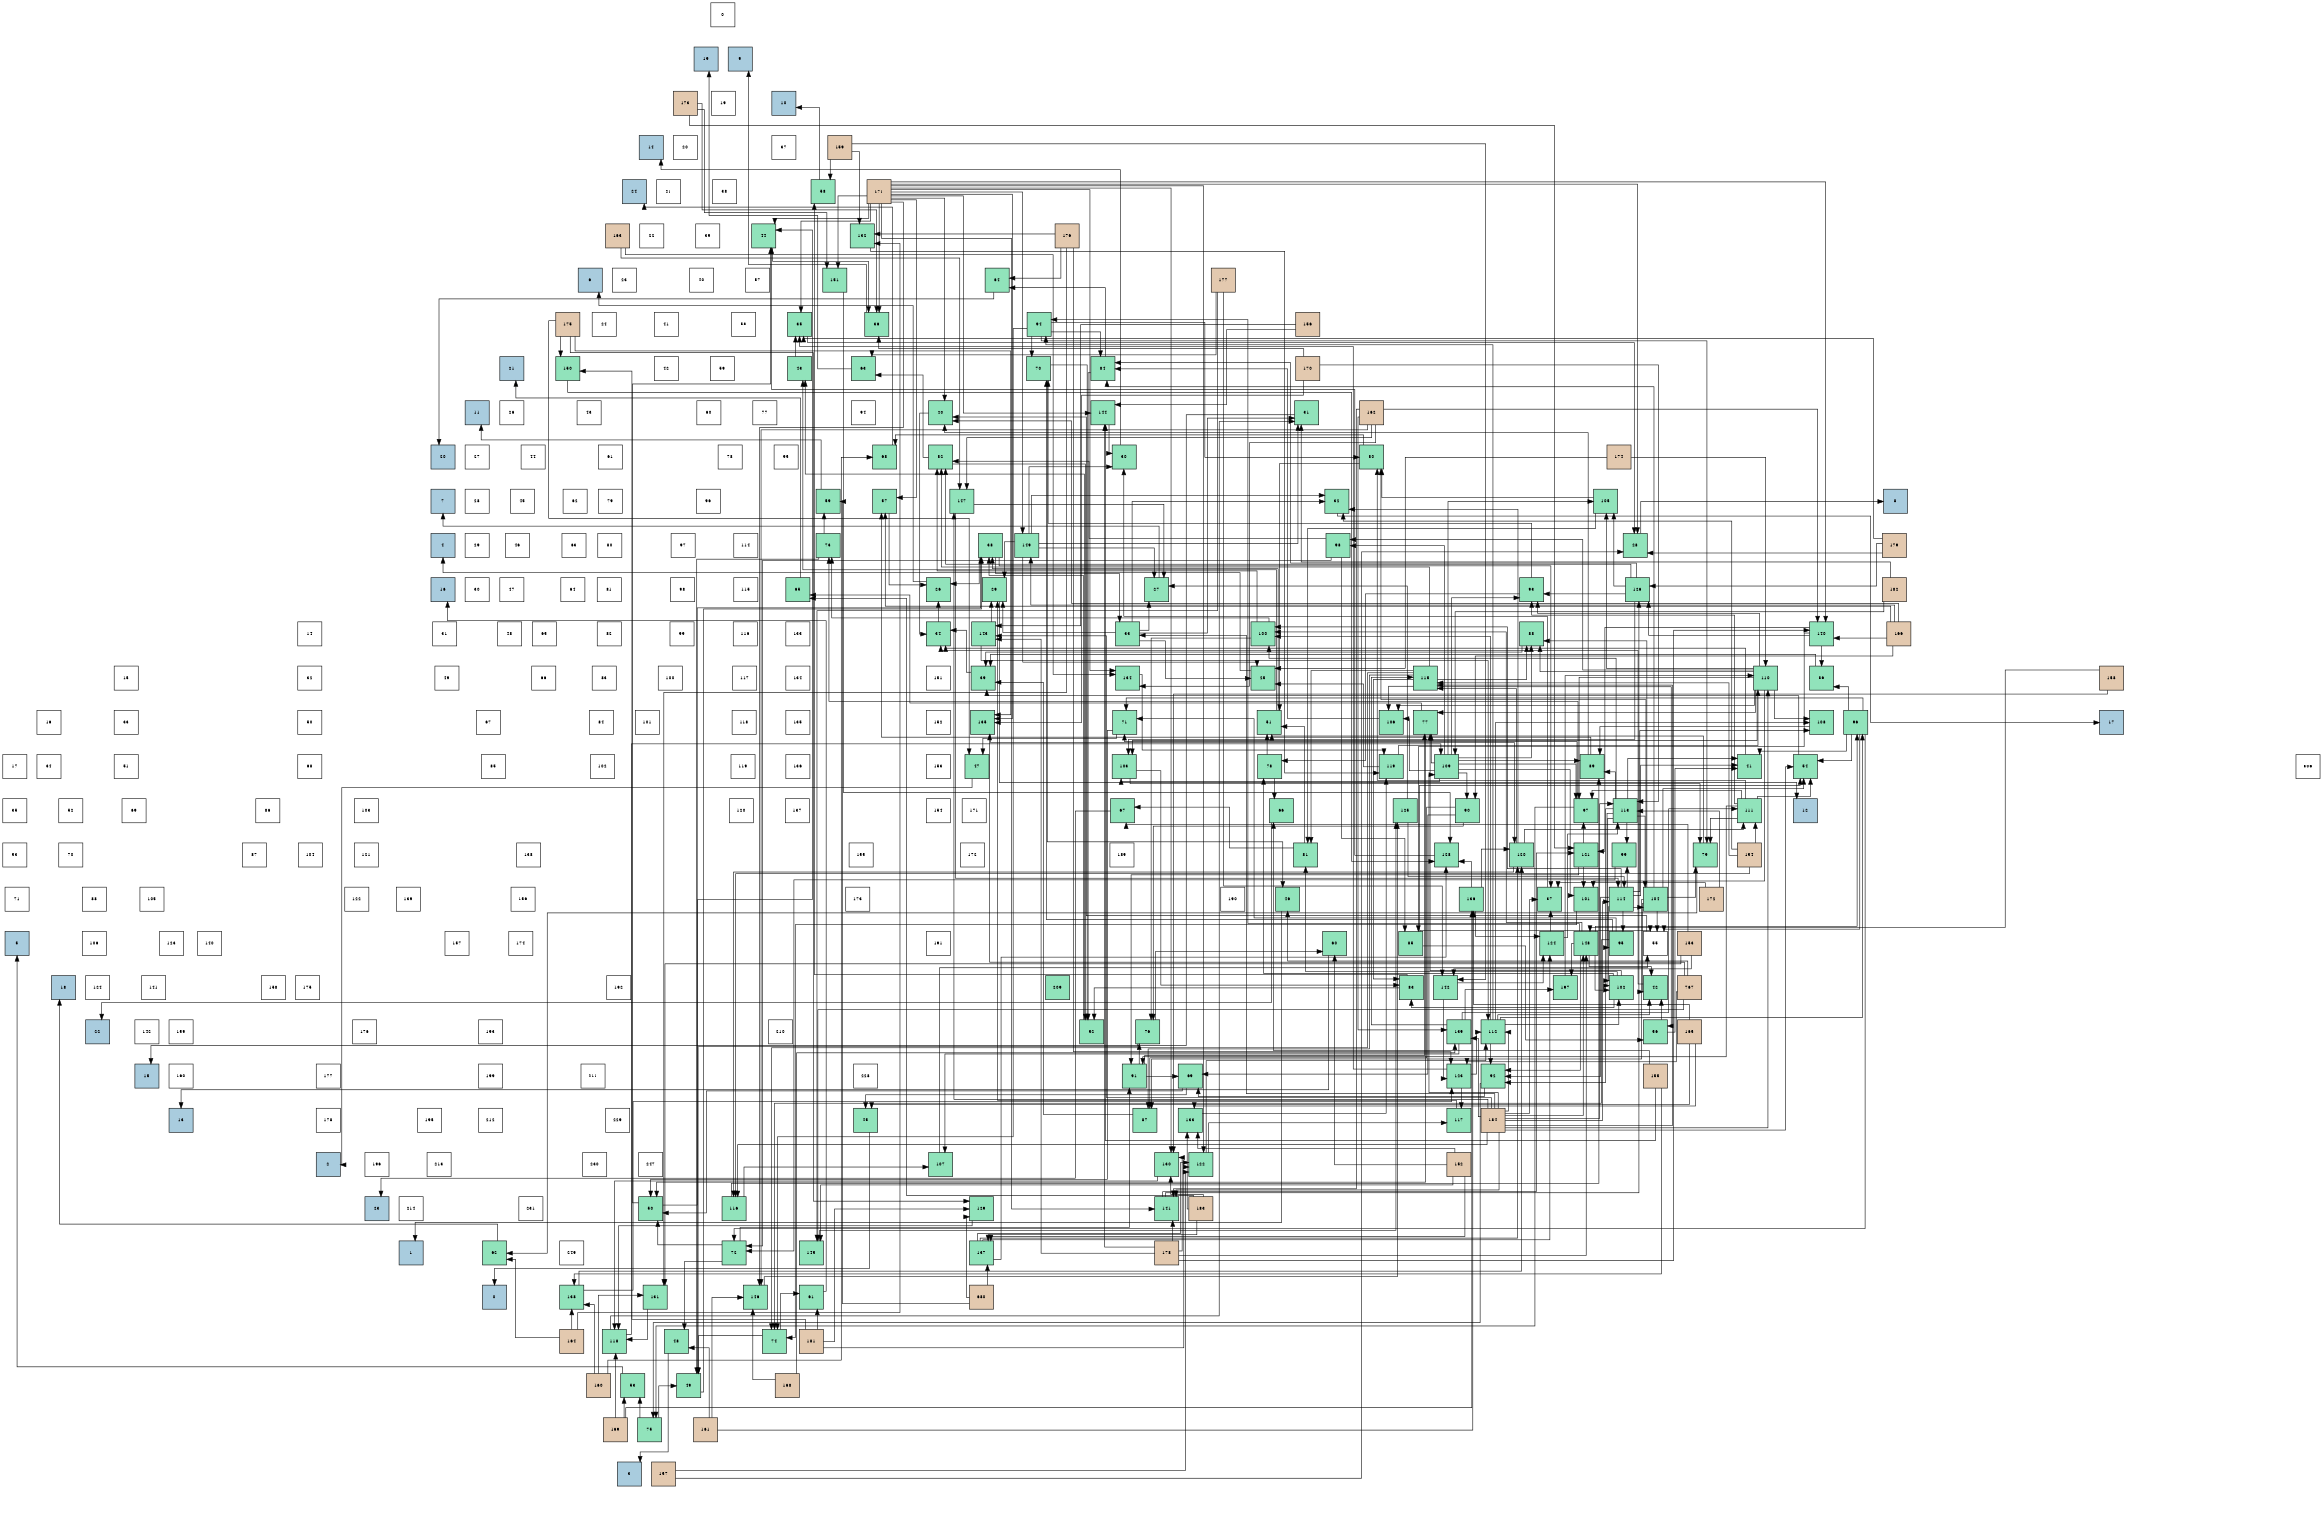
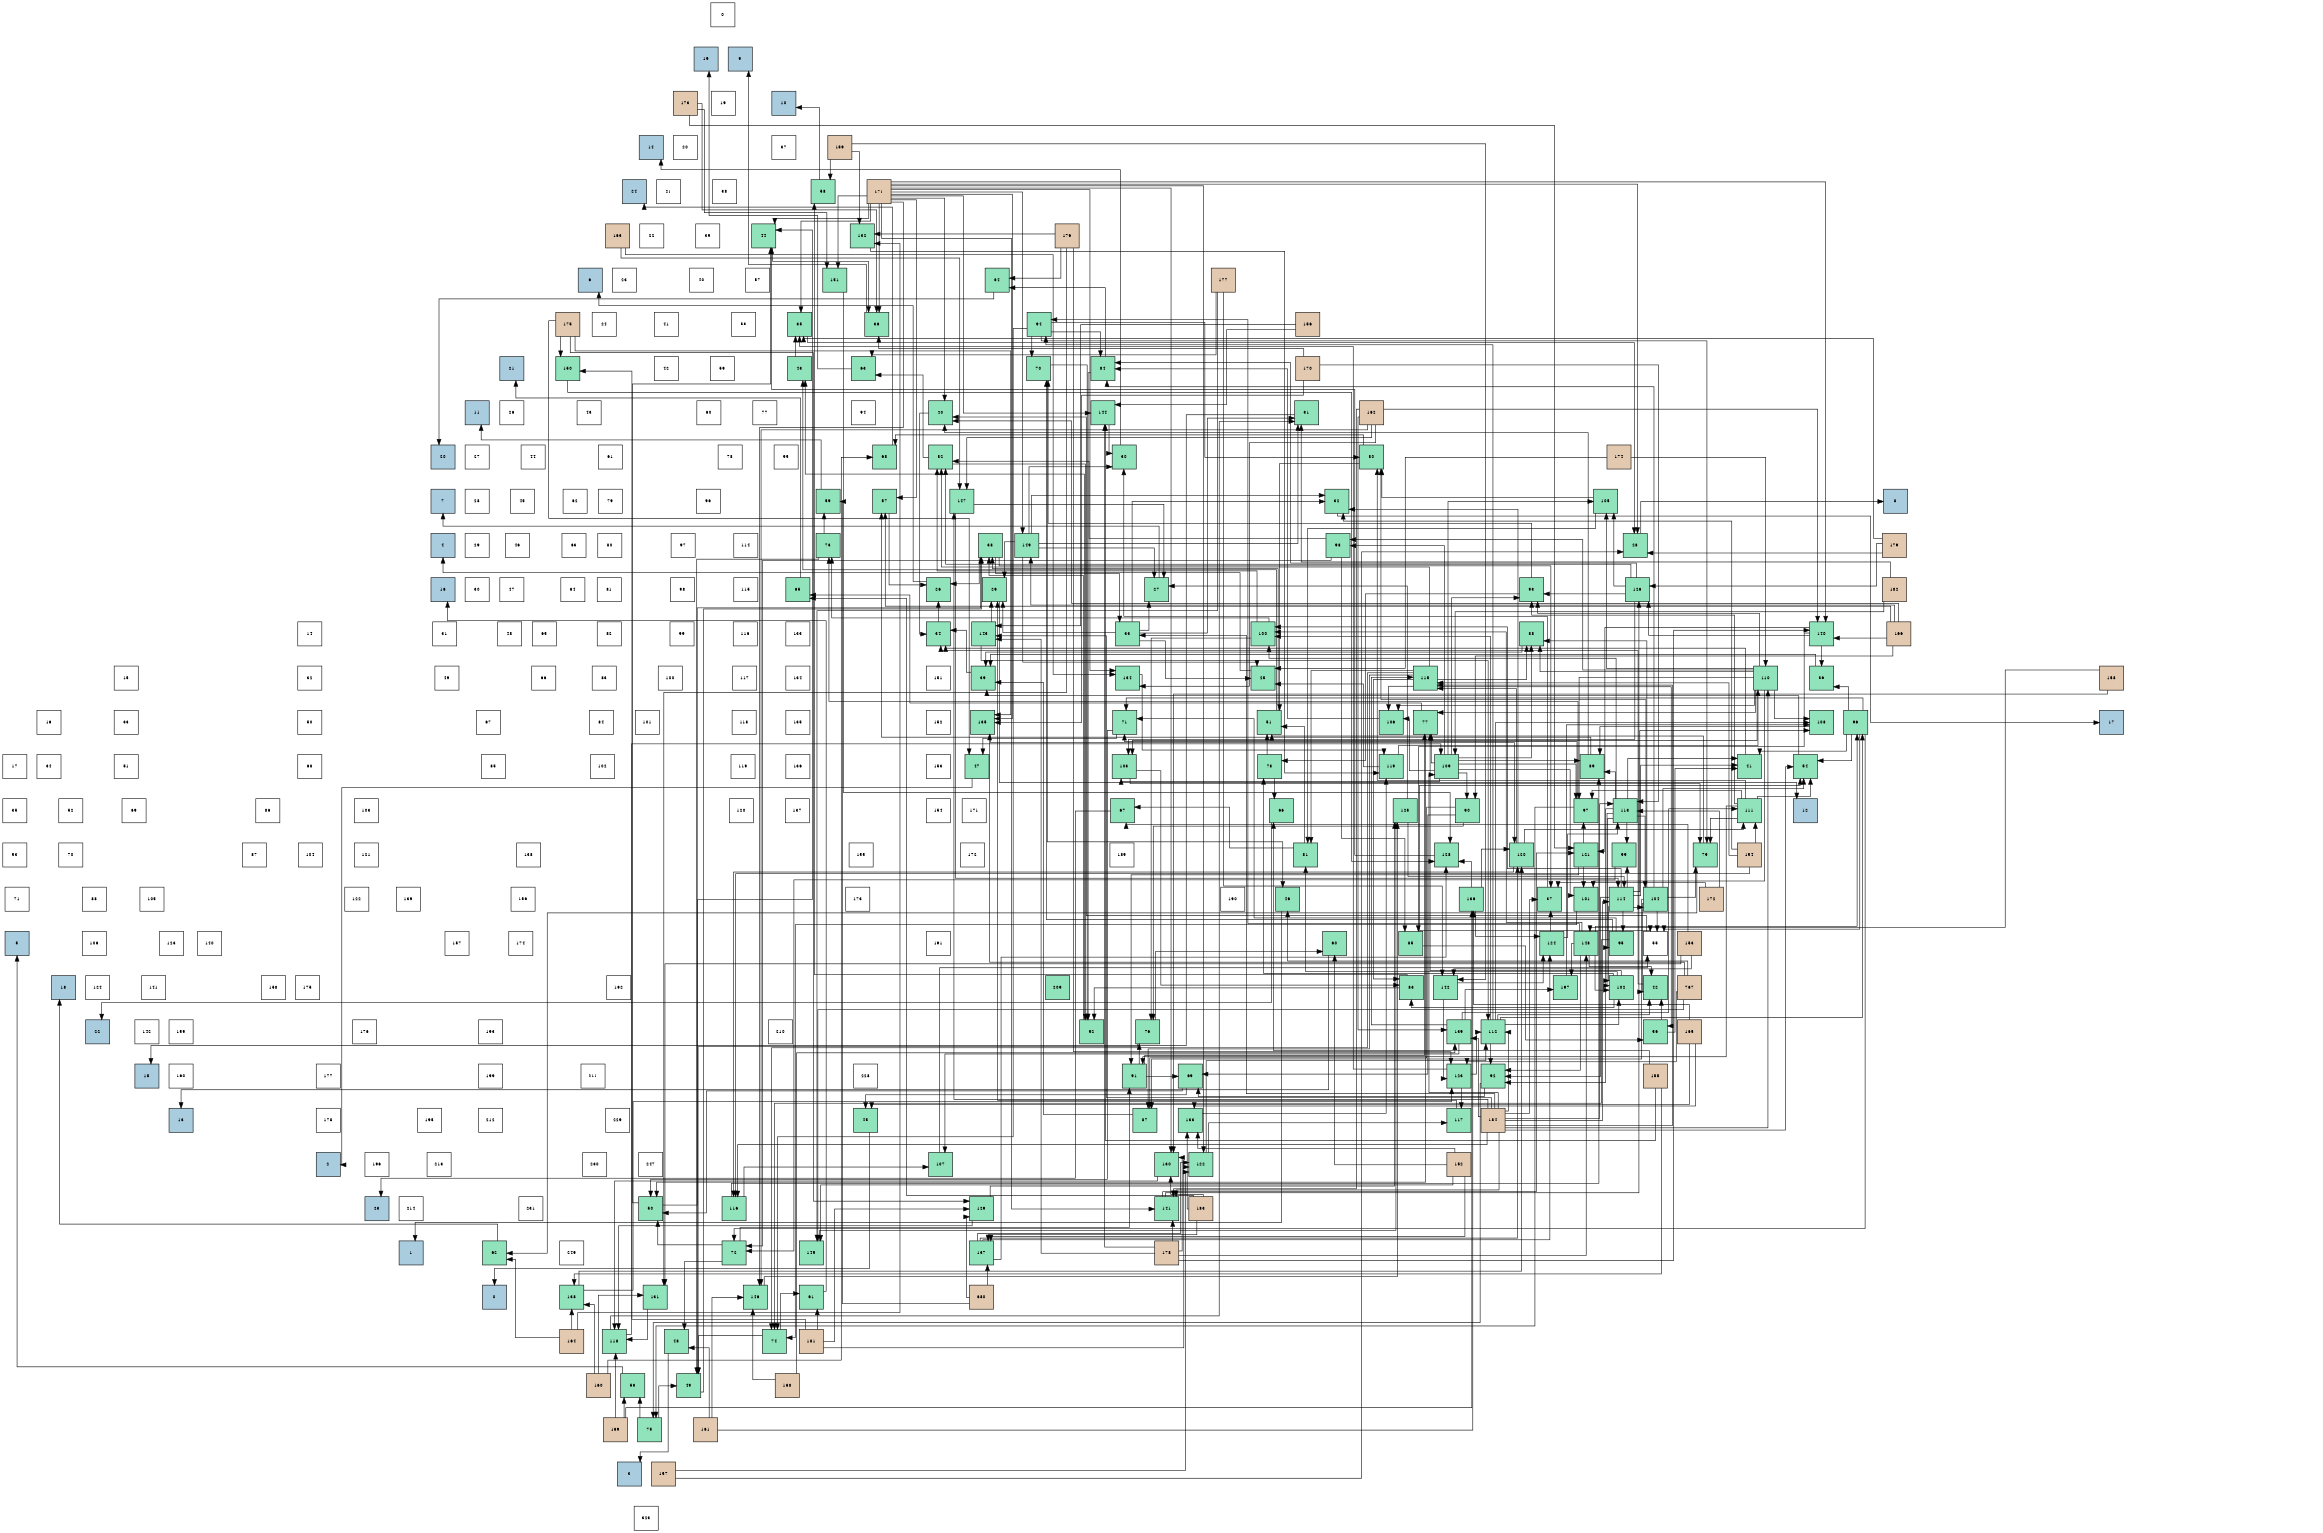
node "306": removed
edge "197" -> "110": now "197" -> "108"
edge "184" -> "148": removed
edge "129" -> "125": added
node "323": added
